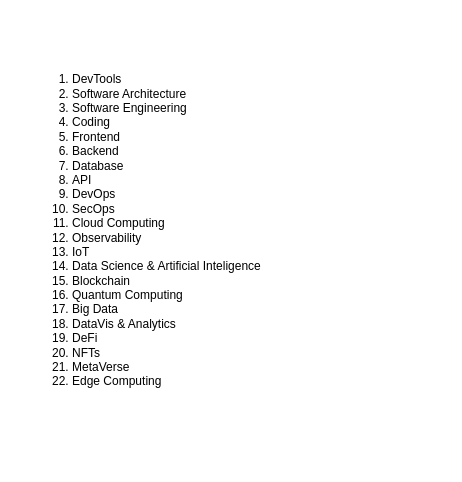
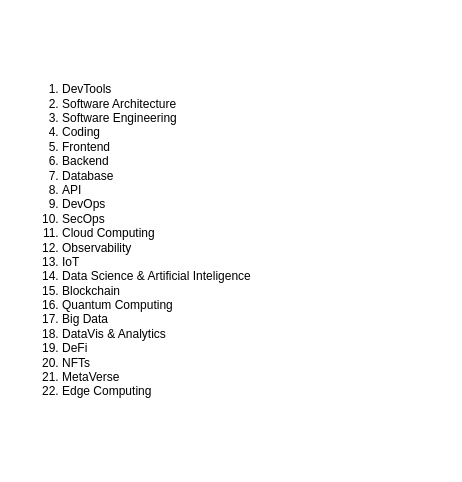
node "DevTools Software Architecture Software Engineering Coding Frontend Backend Database API DevOps SecOps Cloud Computing Observability IoT Data Science & Artificial Inteligence Blockchain Quantum Computing Big Data DataVis & Analytics DeFi NFTs MetaVerse Edge Computing": moved (241, 231) -> (231, 241)
